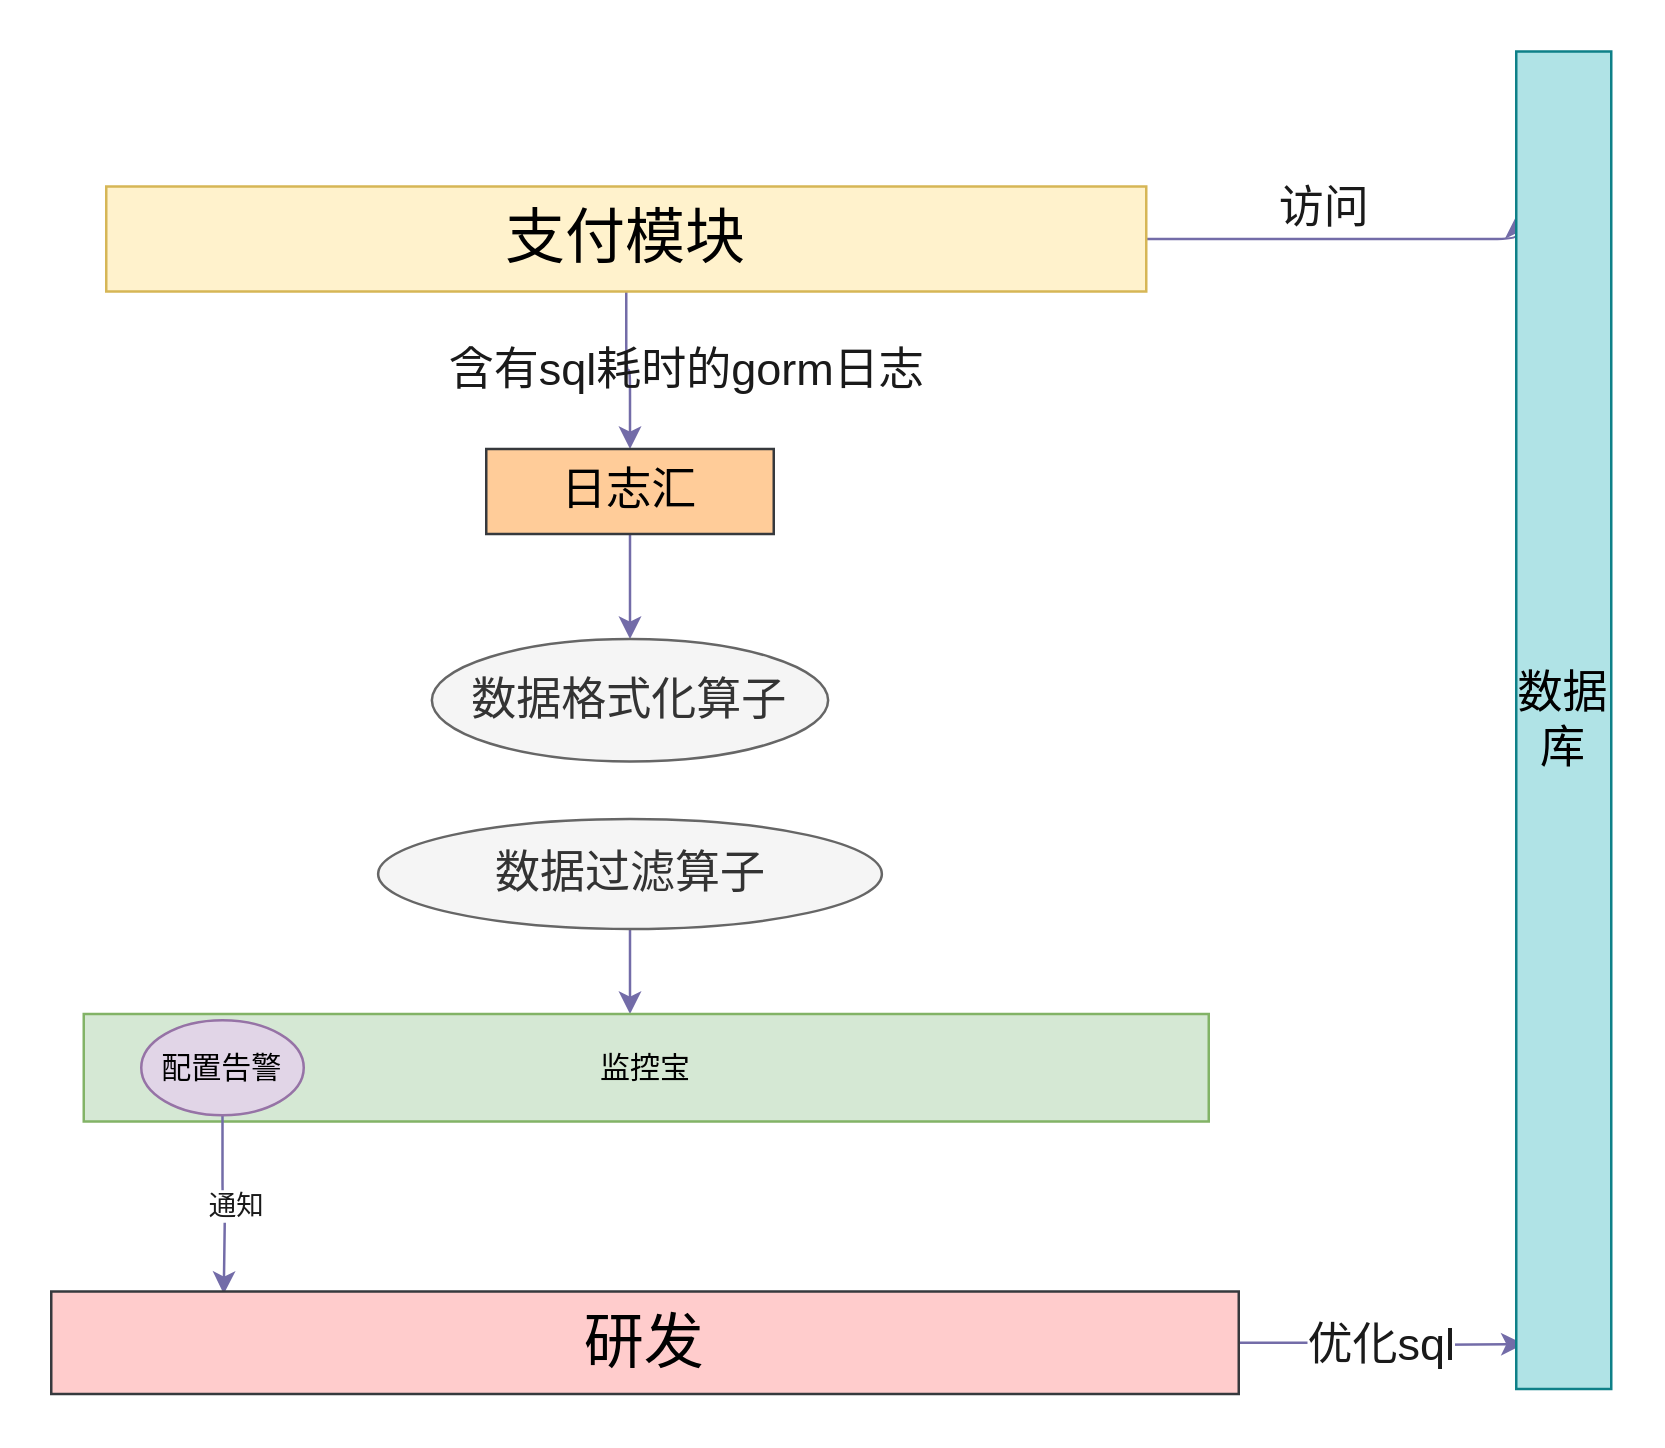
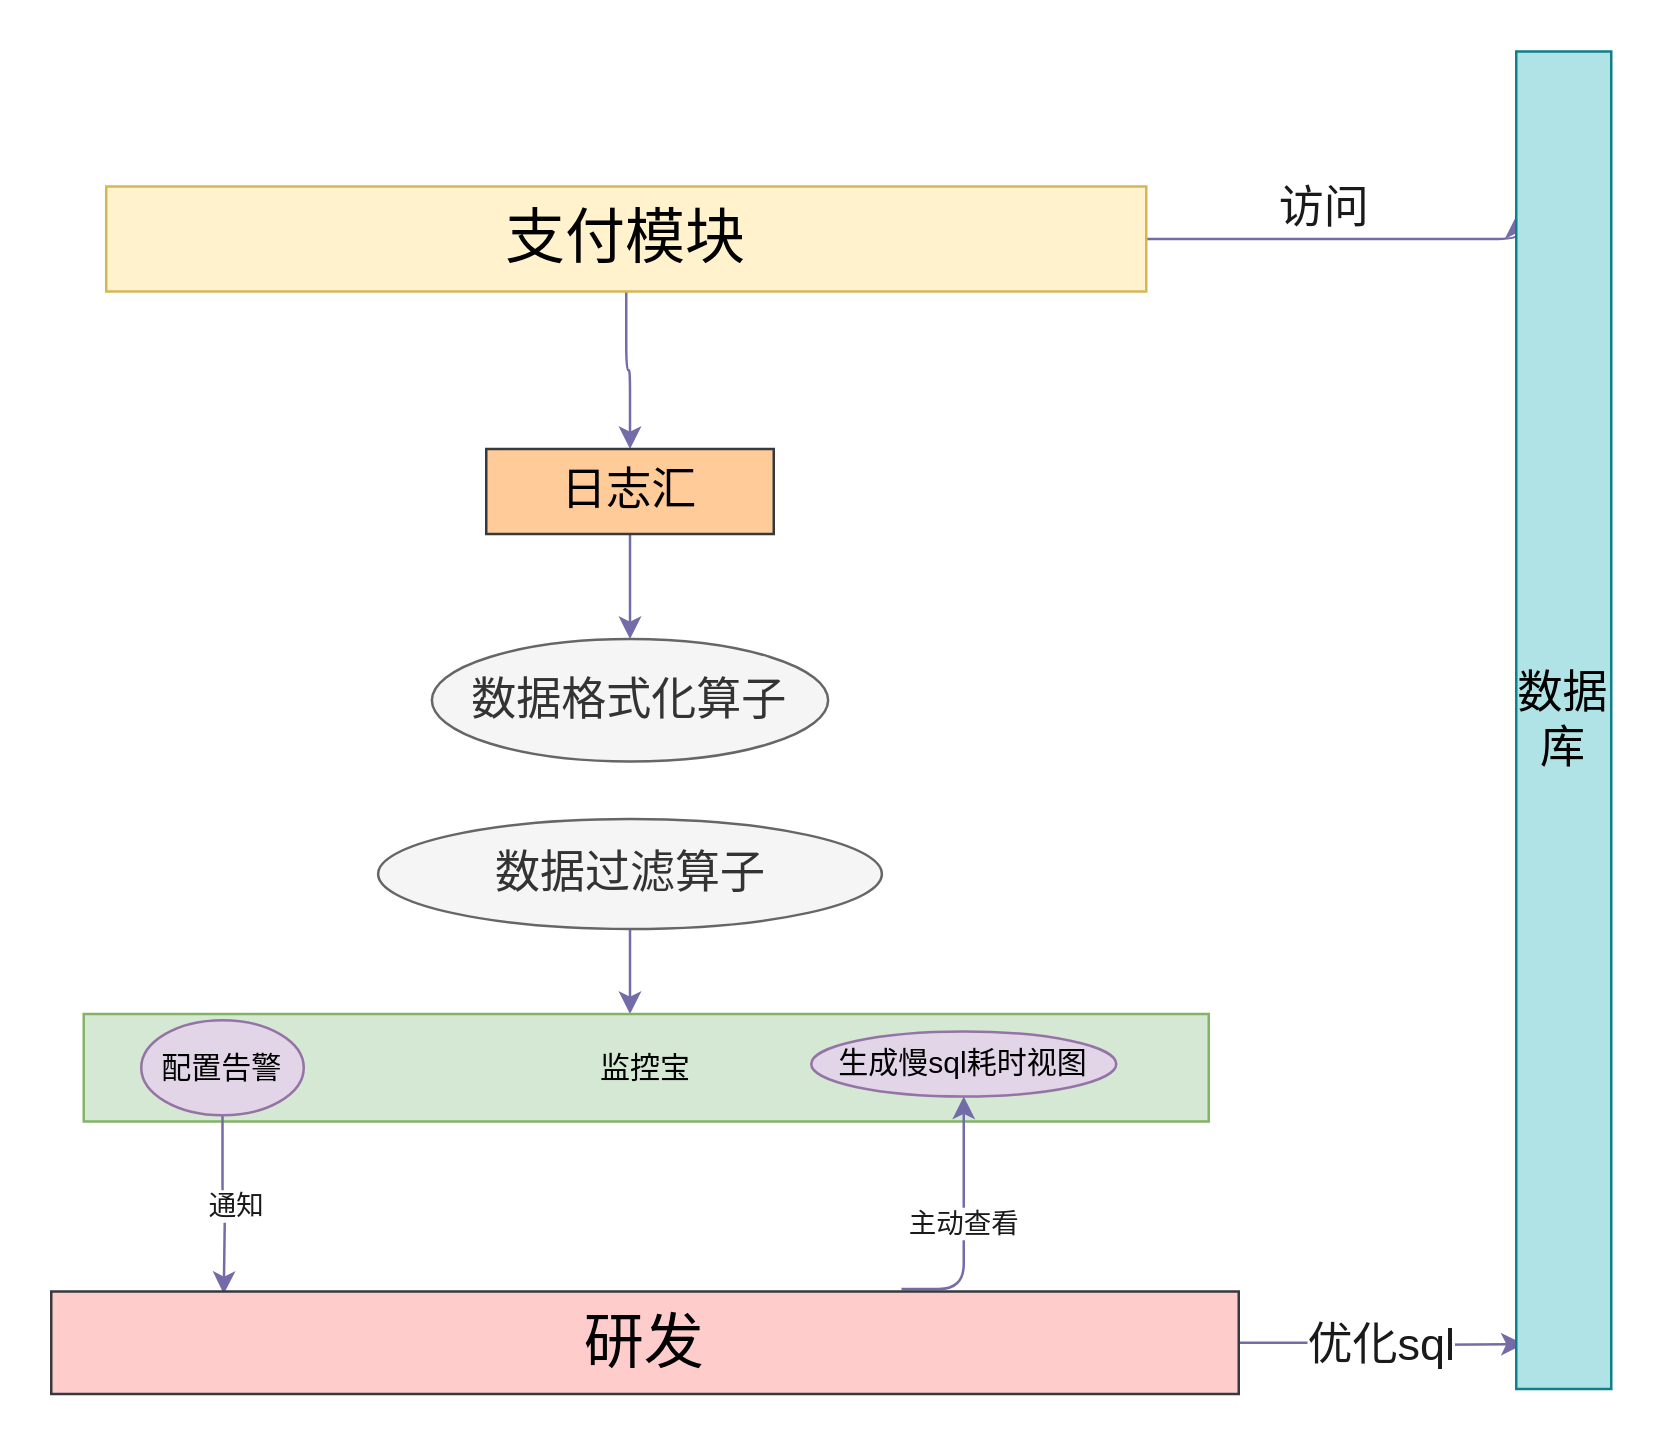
node "含有sql耗时的gorm日志": removed
node "生成慢sql耗时视图": added
edge "研发" -> "生成慢sql耗时视图": added, label "主动查看"
